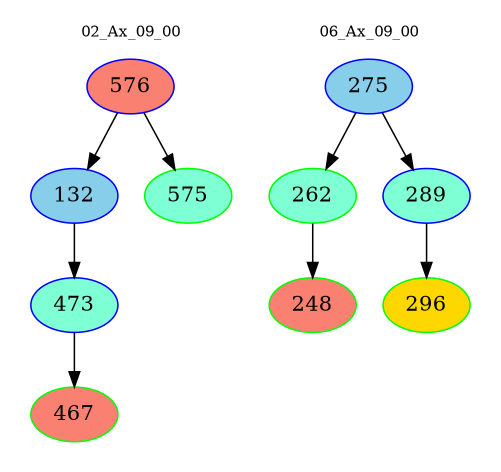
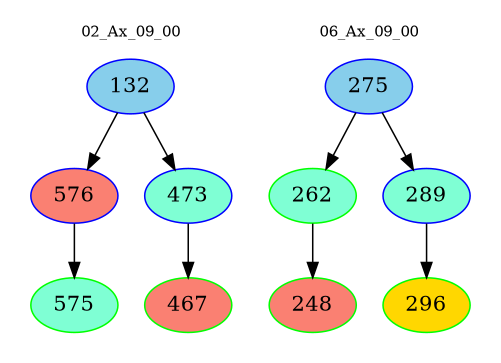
edge "576" -> "132": reversed
